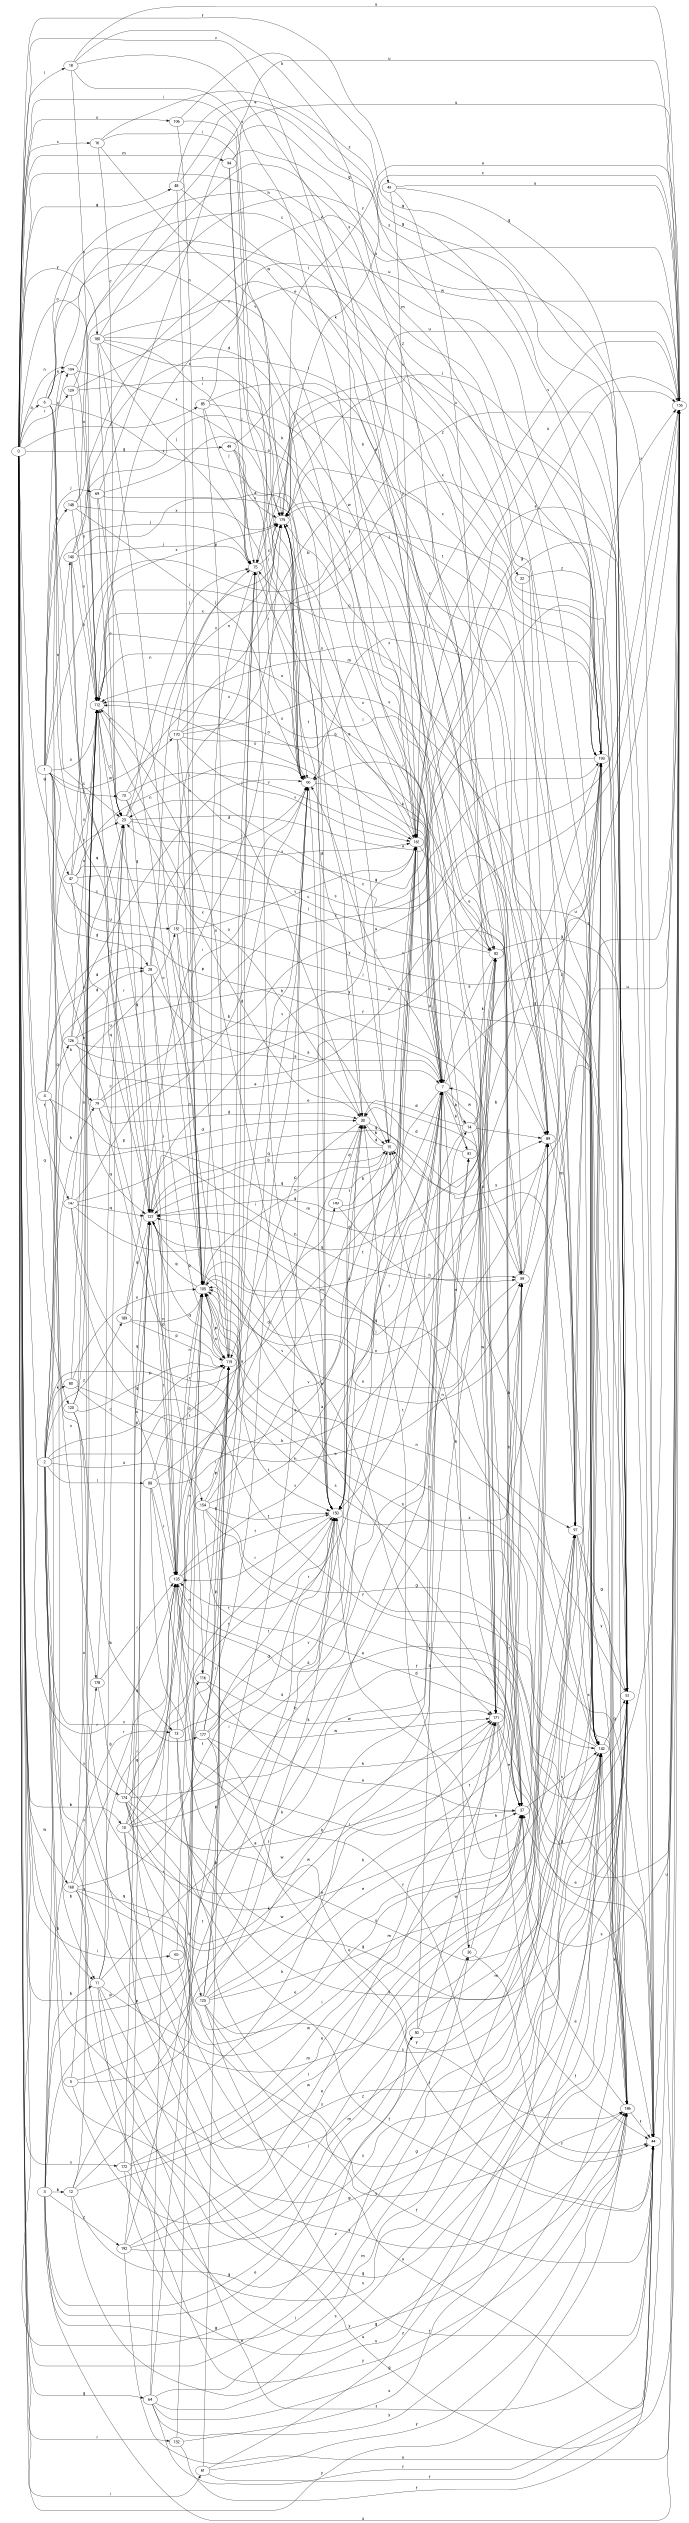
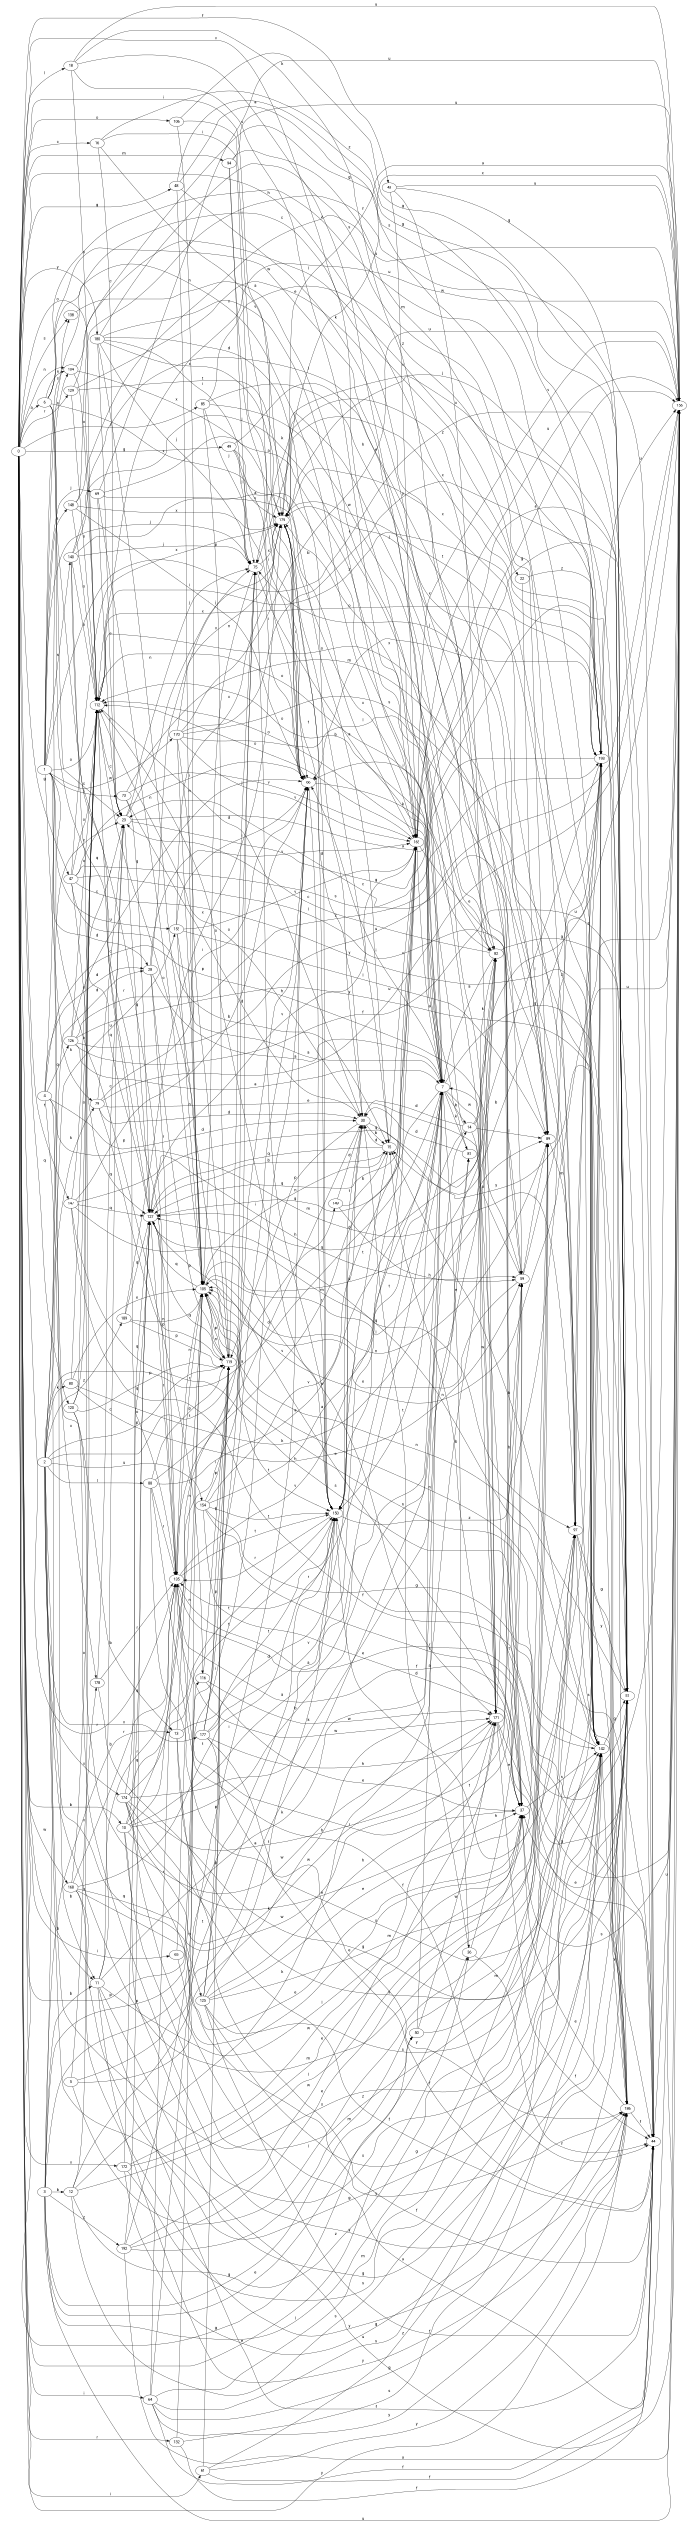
node "138": added
edge "0" -> "64": label "g" -> "i"
